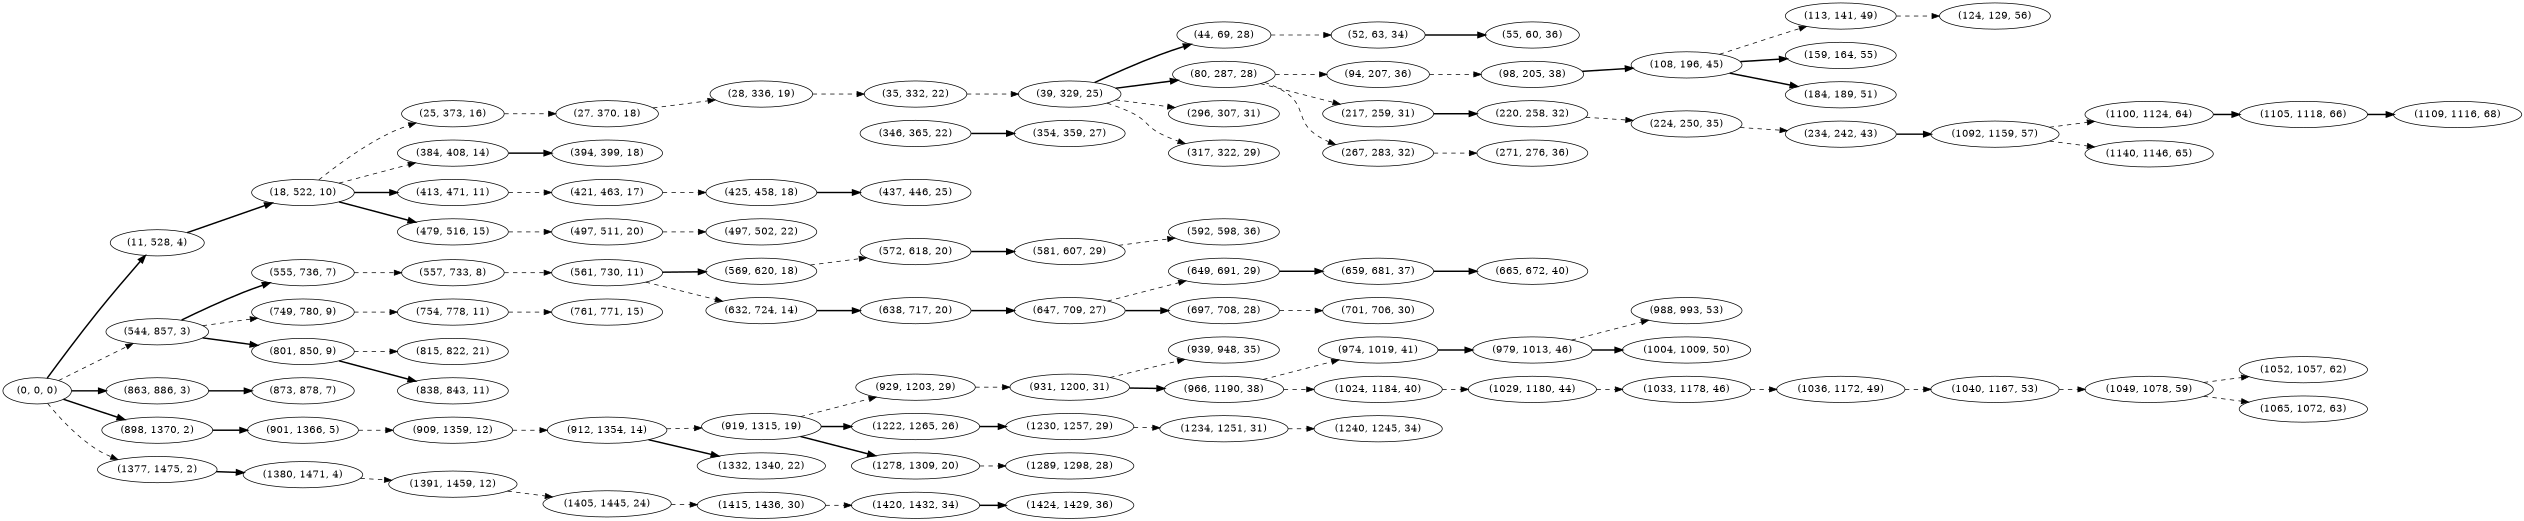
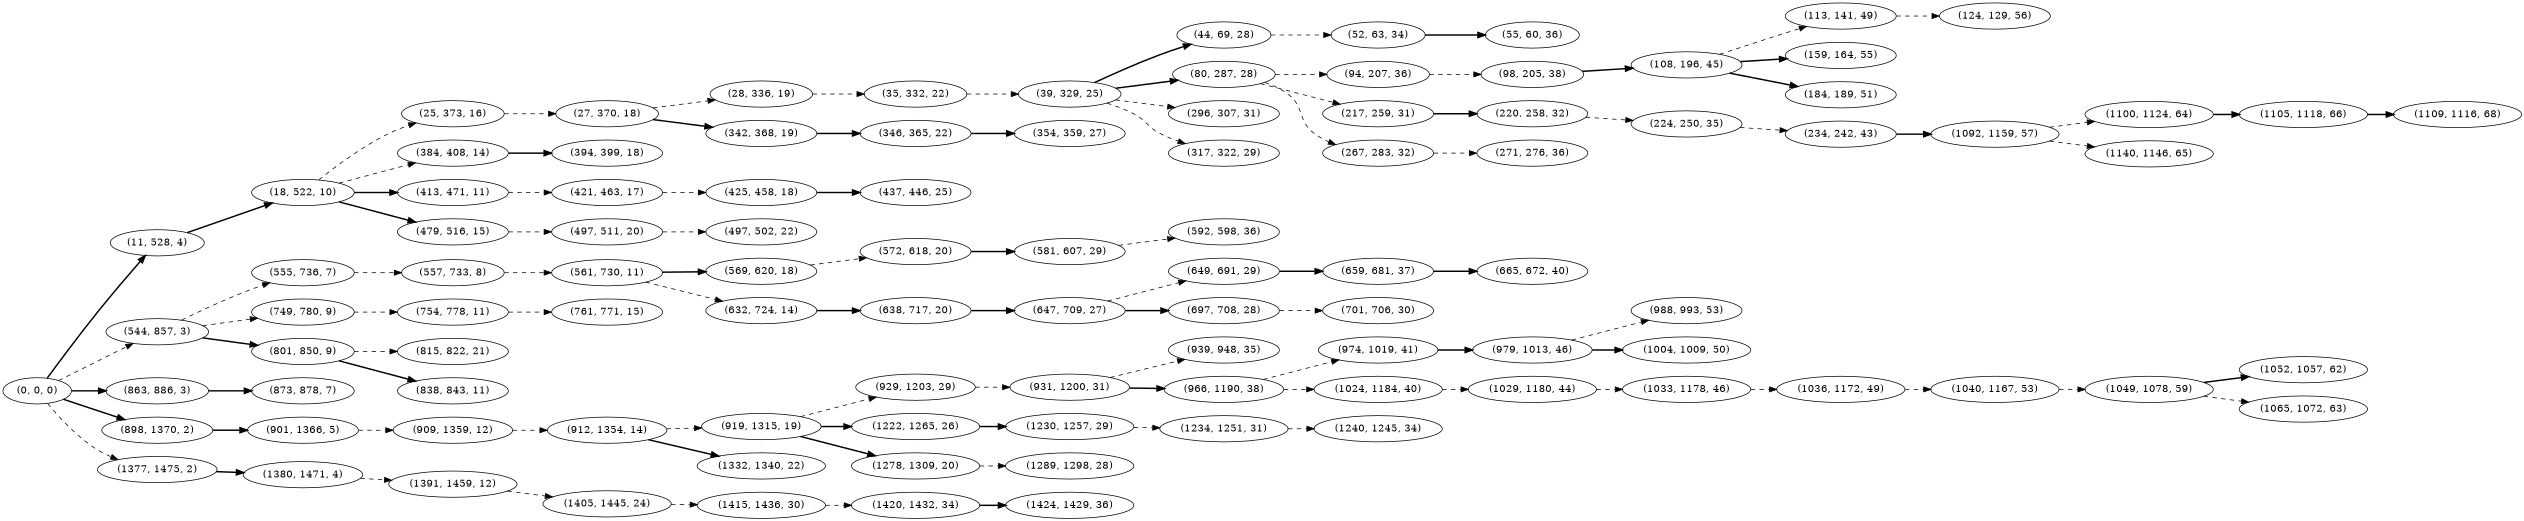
node "(342, 368, 19)": added
edge "(544, 857, 3)" -> "(555, 736, 7)": style bold -> dashed
edge "(1049, 1078, 59)" -> "(1052, 1057, 62)": style dashed -> bold
